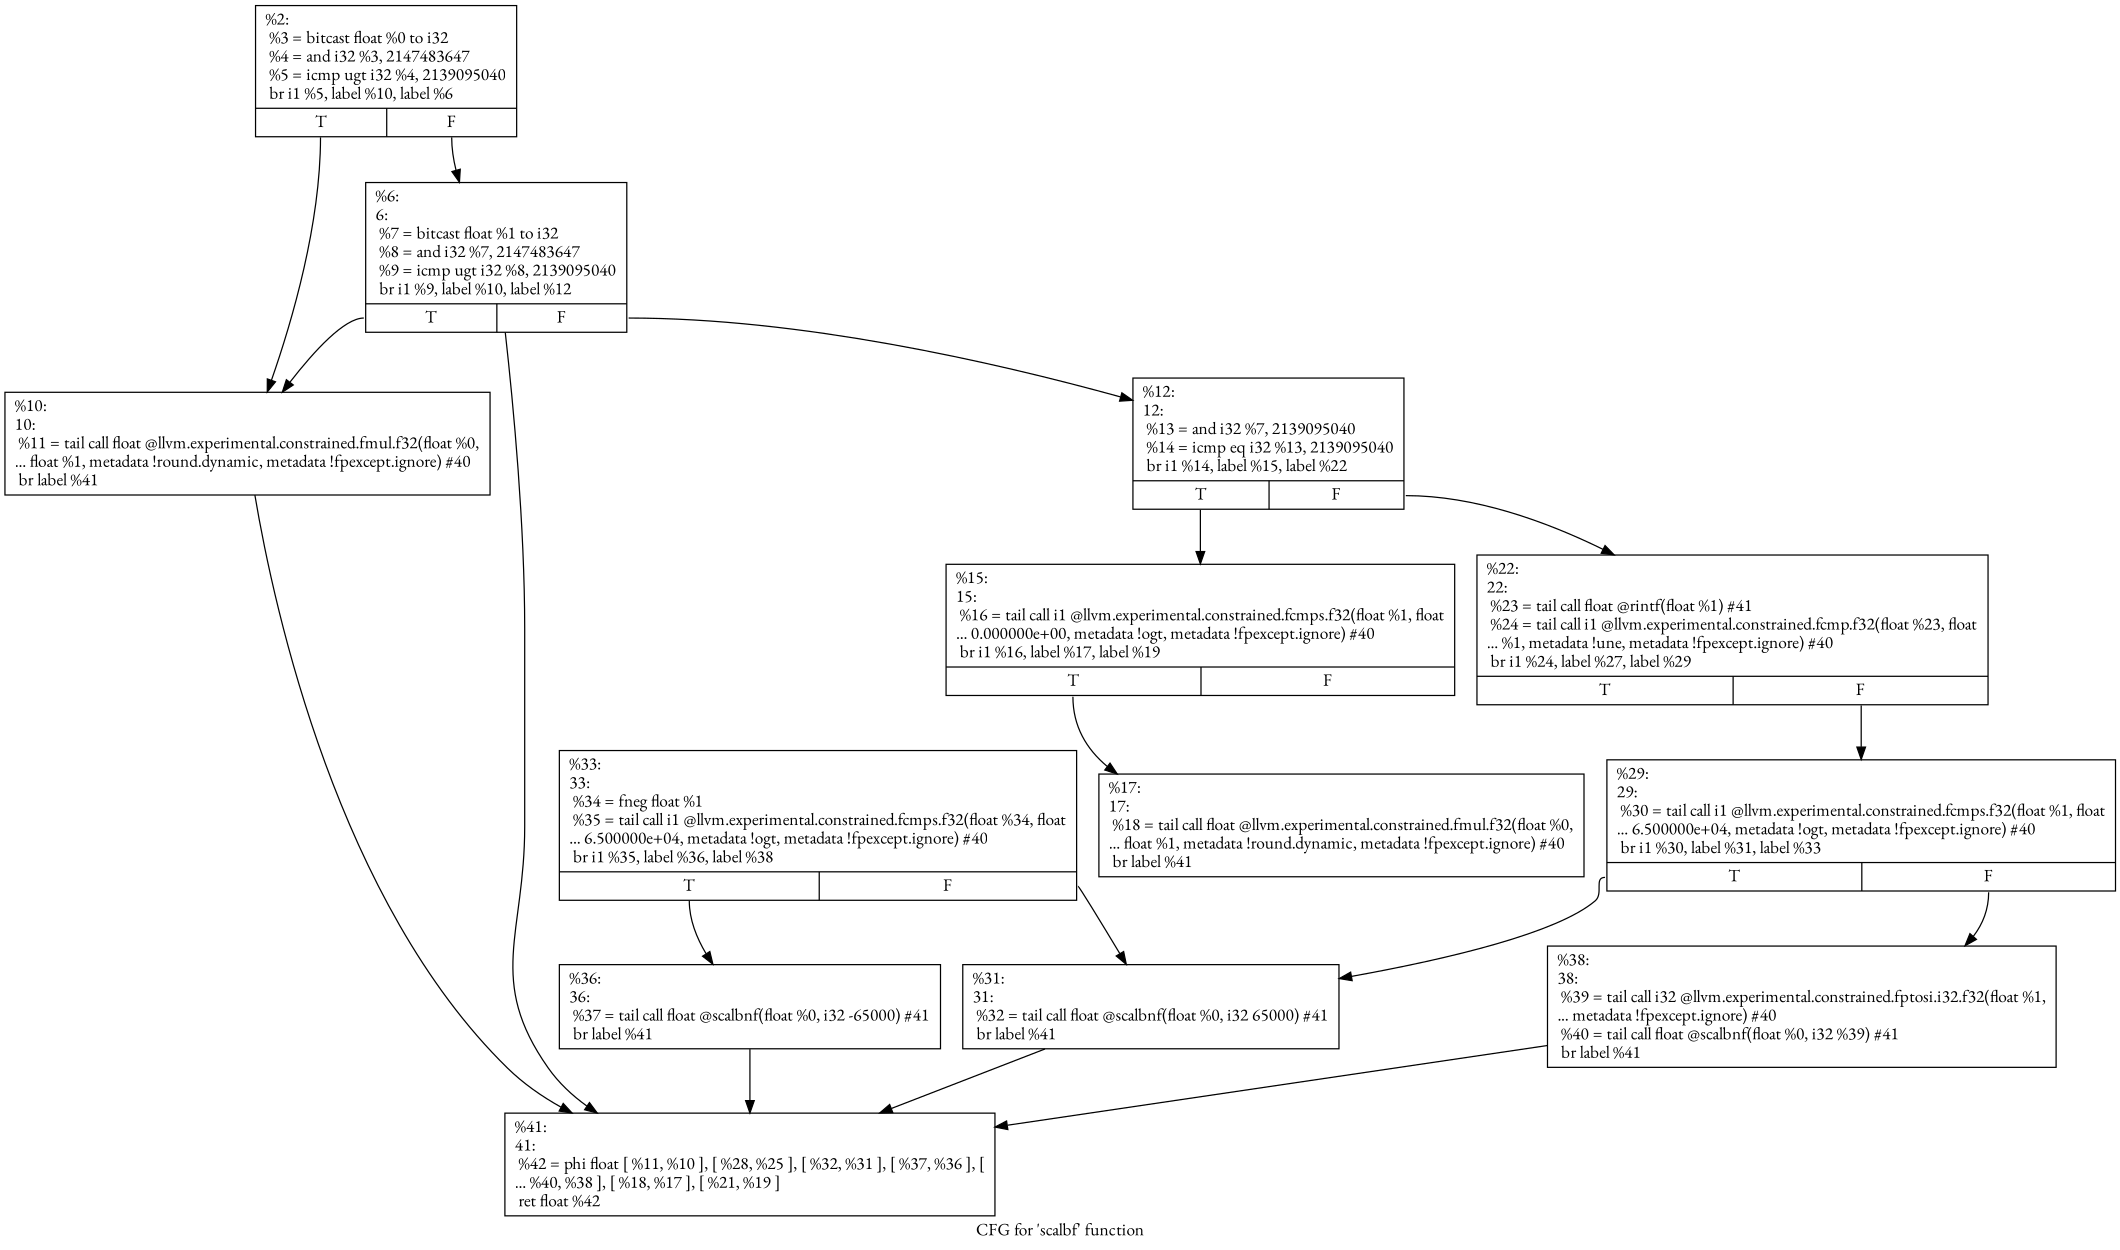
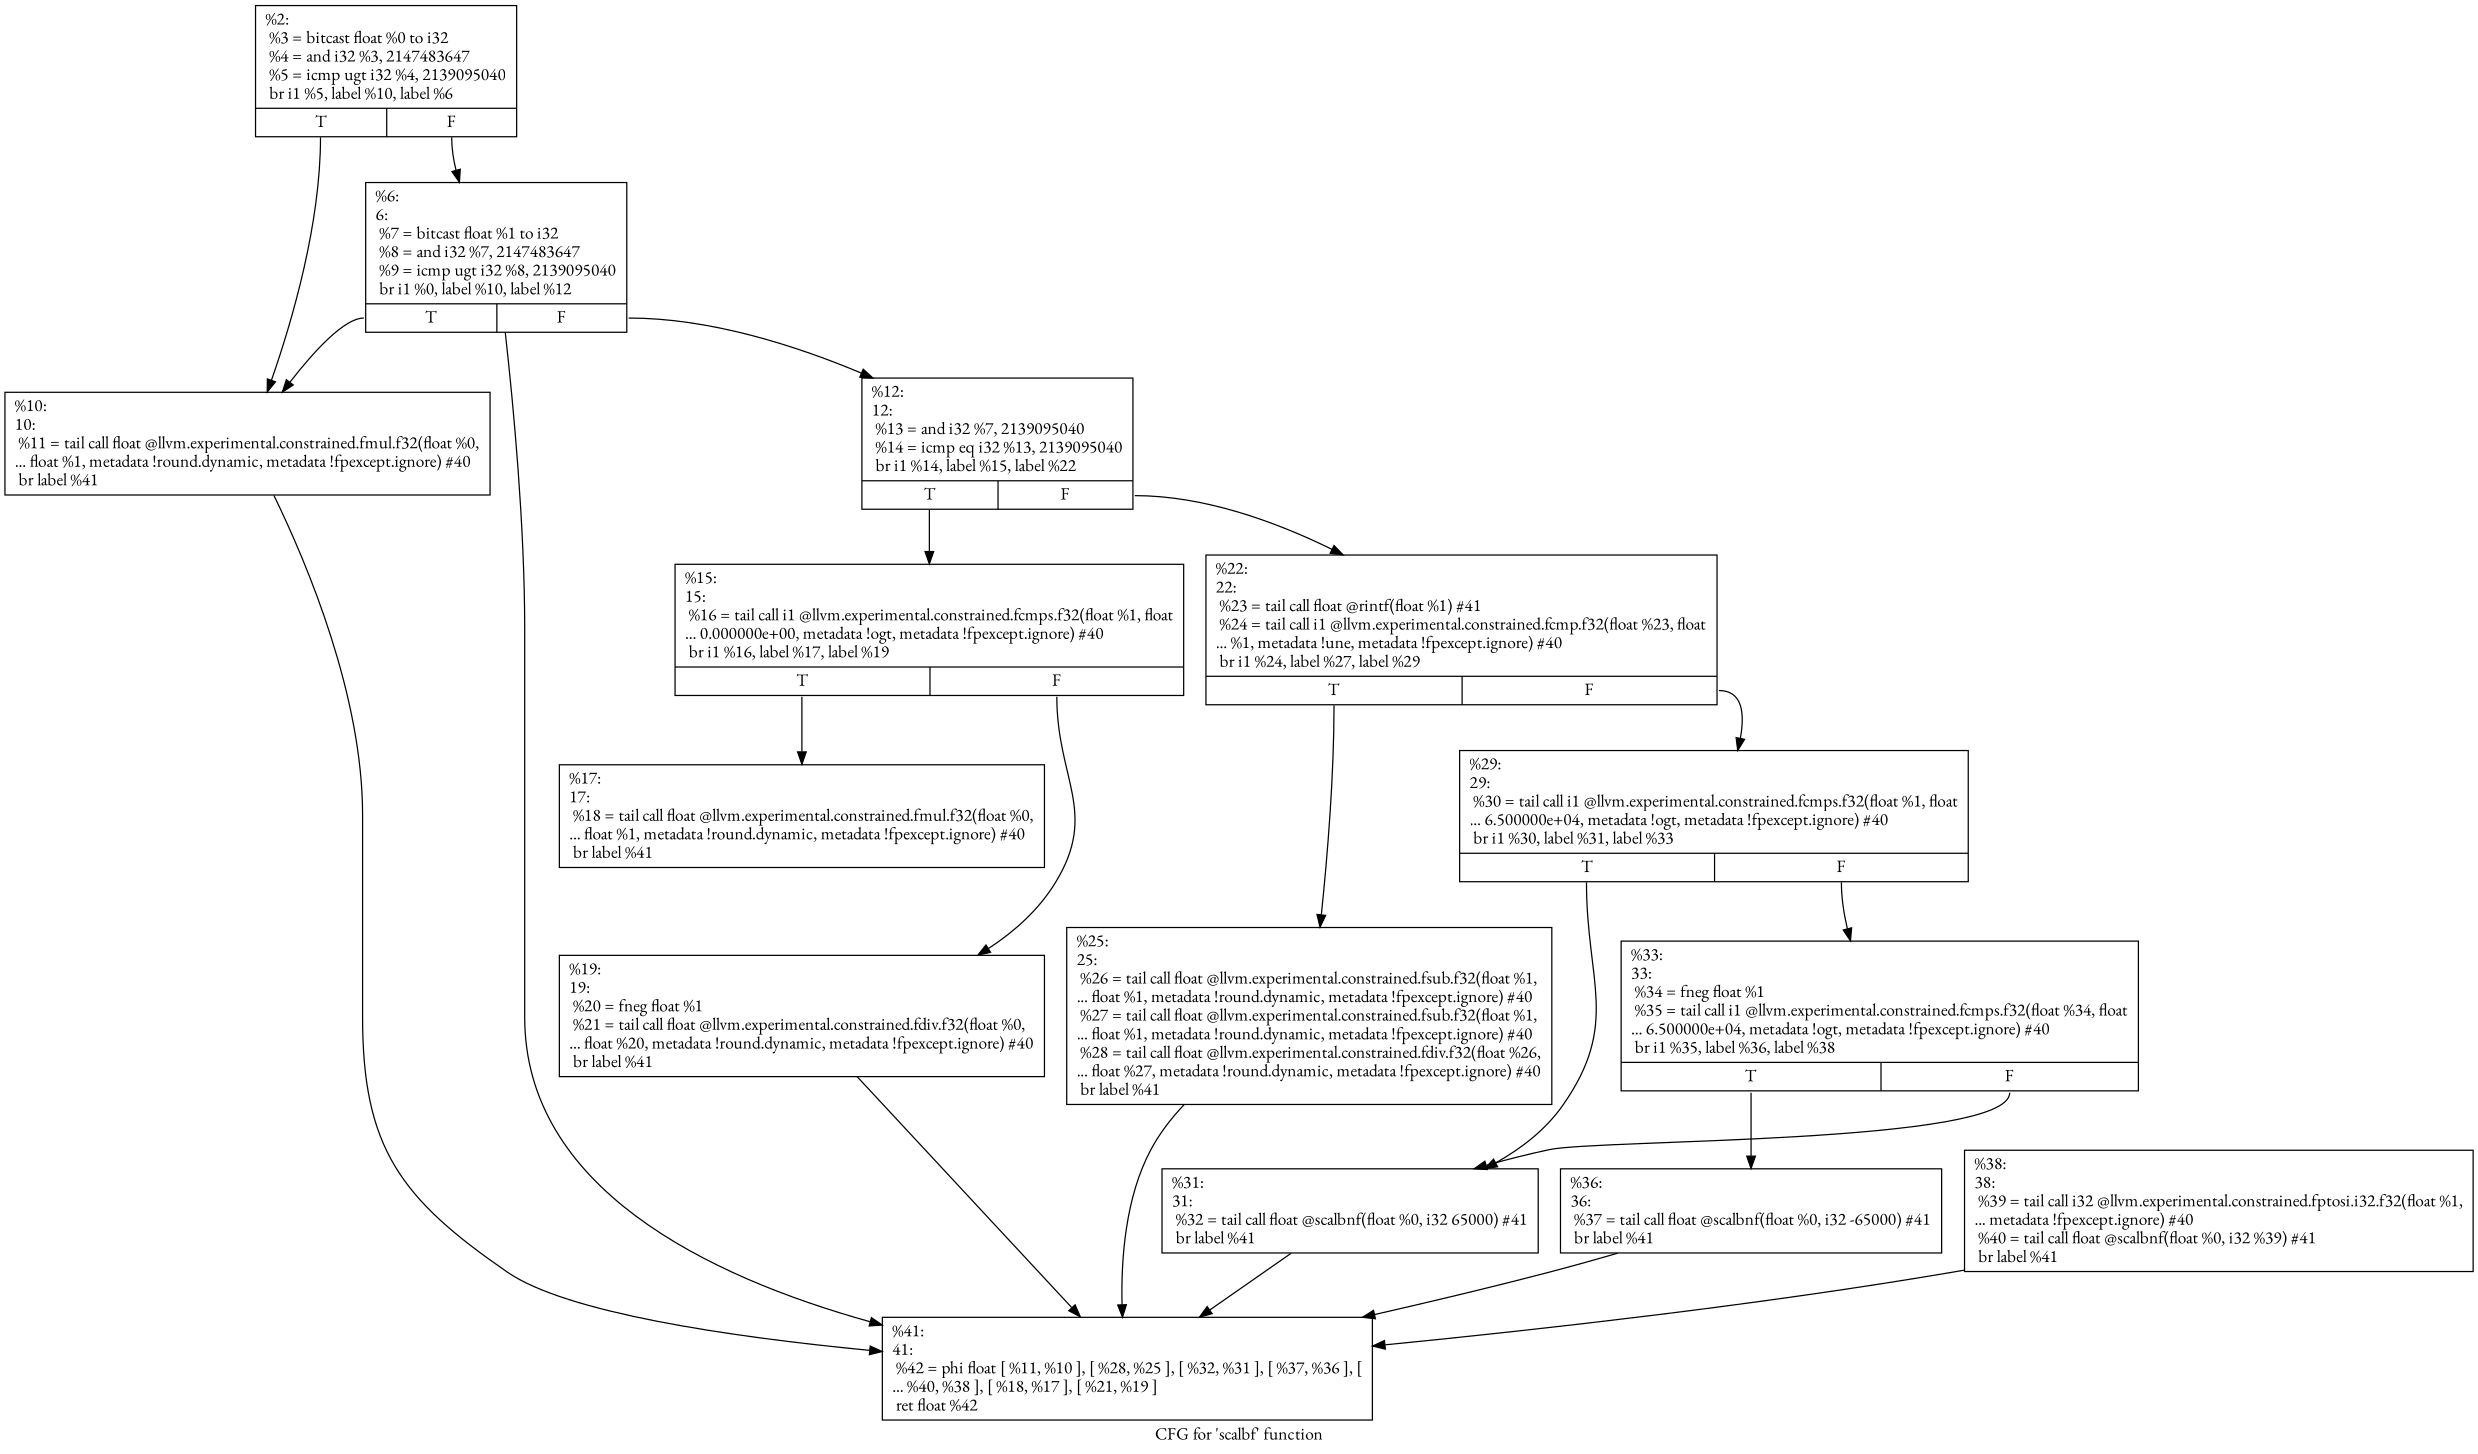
node "%6:": text "br i1 %9, label %10, label %12" -> "br i1 %0, label %10, label %12"
edge "%29:" -> "%38:": now "%29:" -> "%33:"
node "%19:": added
node "%25:": added
